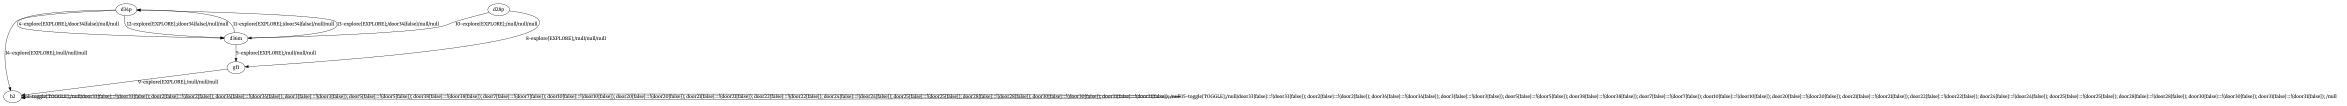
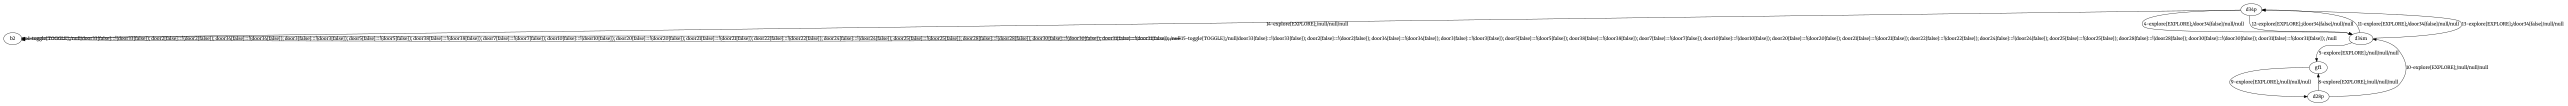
node "d36m": label "d36m" -> "d34m"
edge "gf1" -> "b2": now "gf1" -> "d28p"
